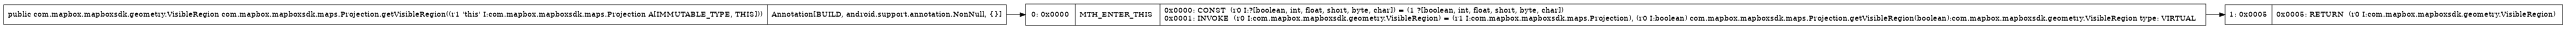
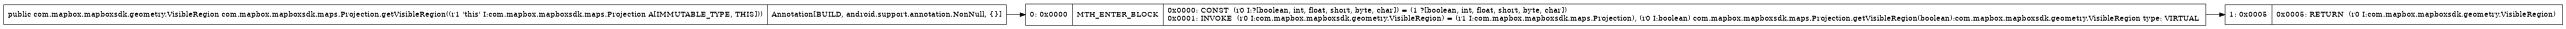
node "0: 0x0000": text "MTH_ENTER_THIS" -> "MTH_ENTER_BLOCK"
